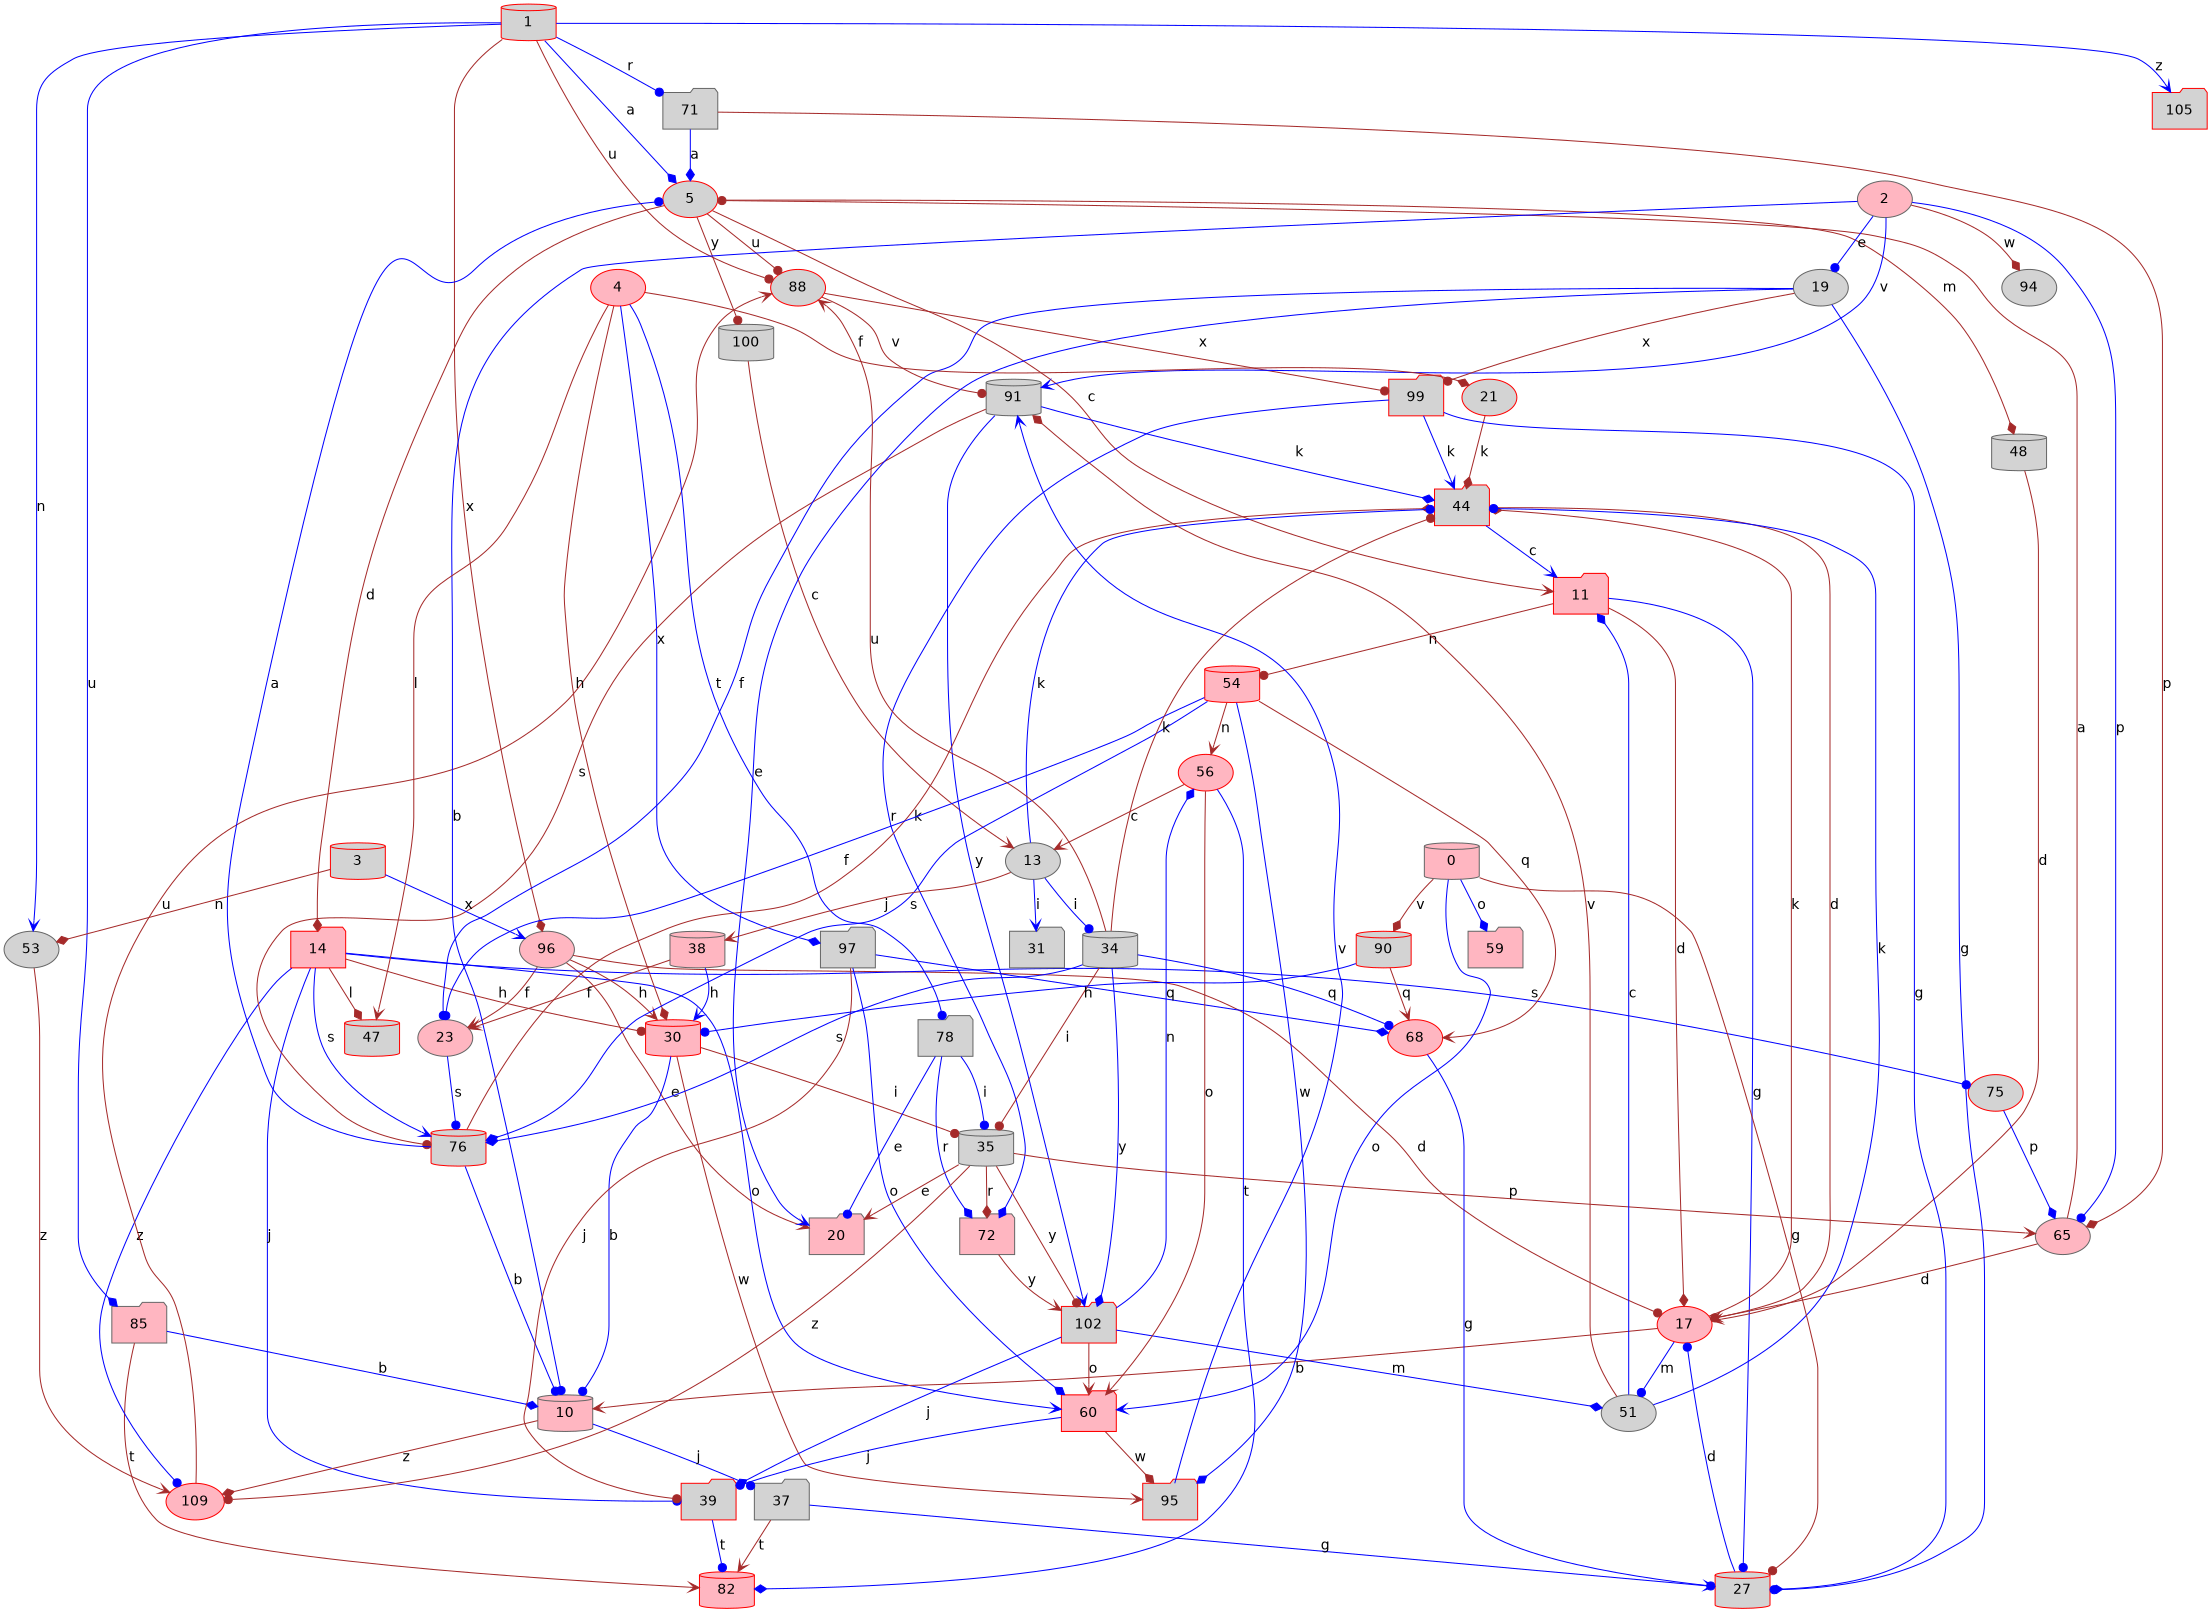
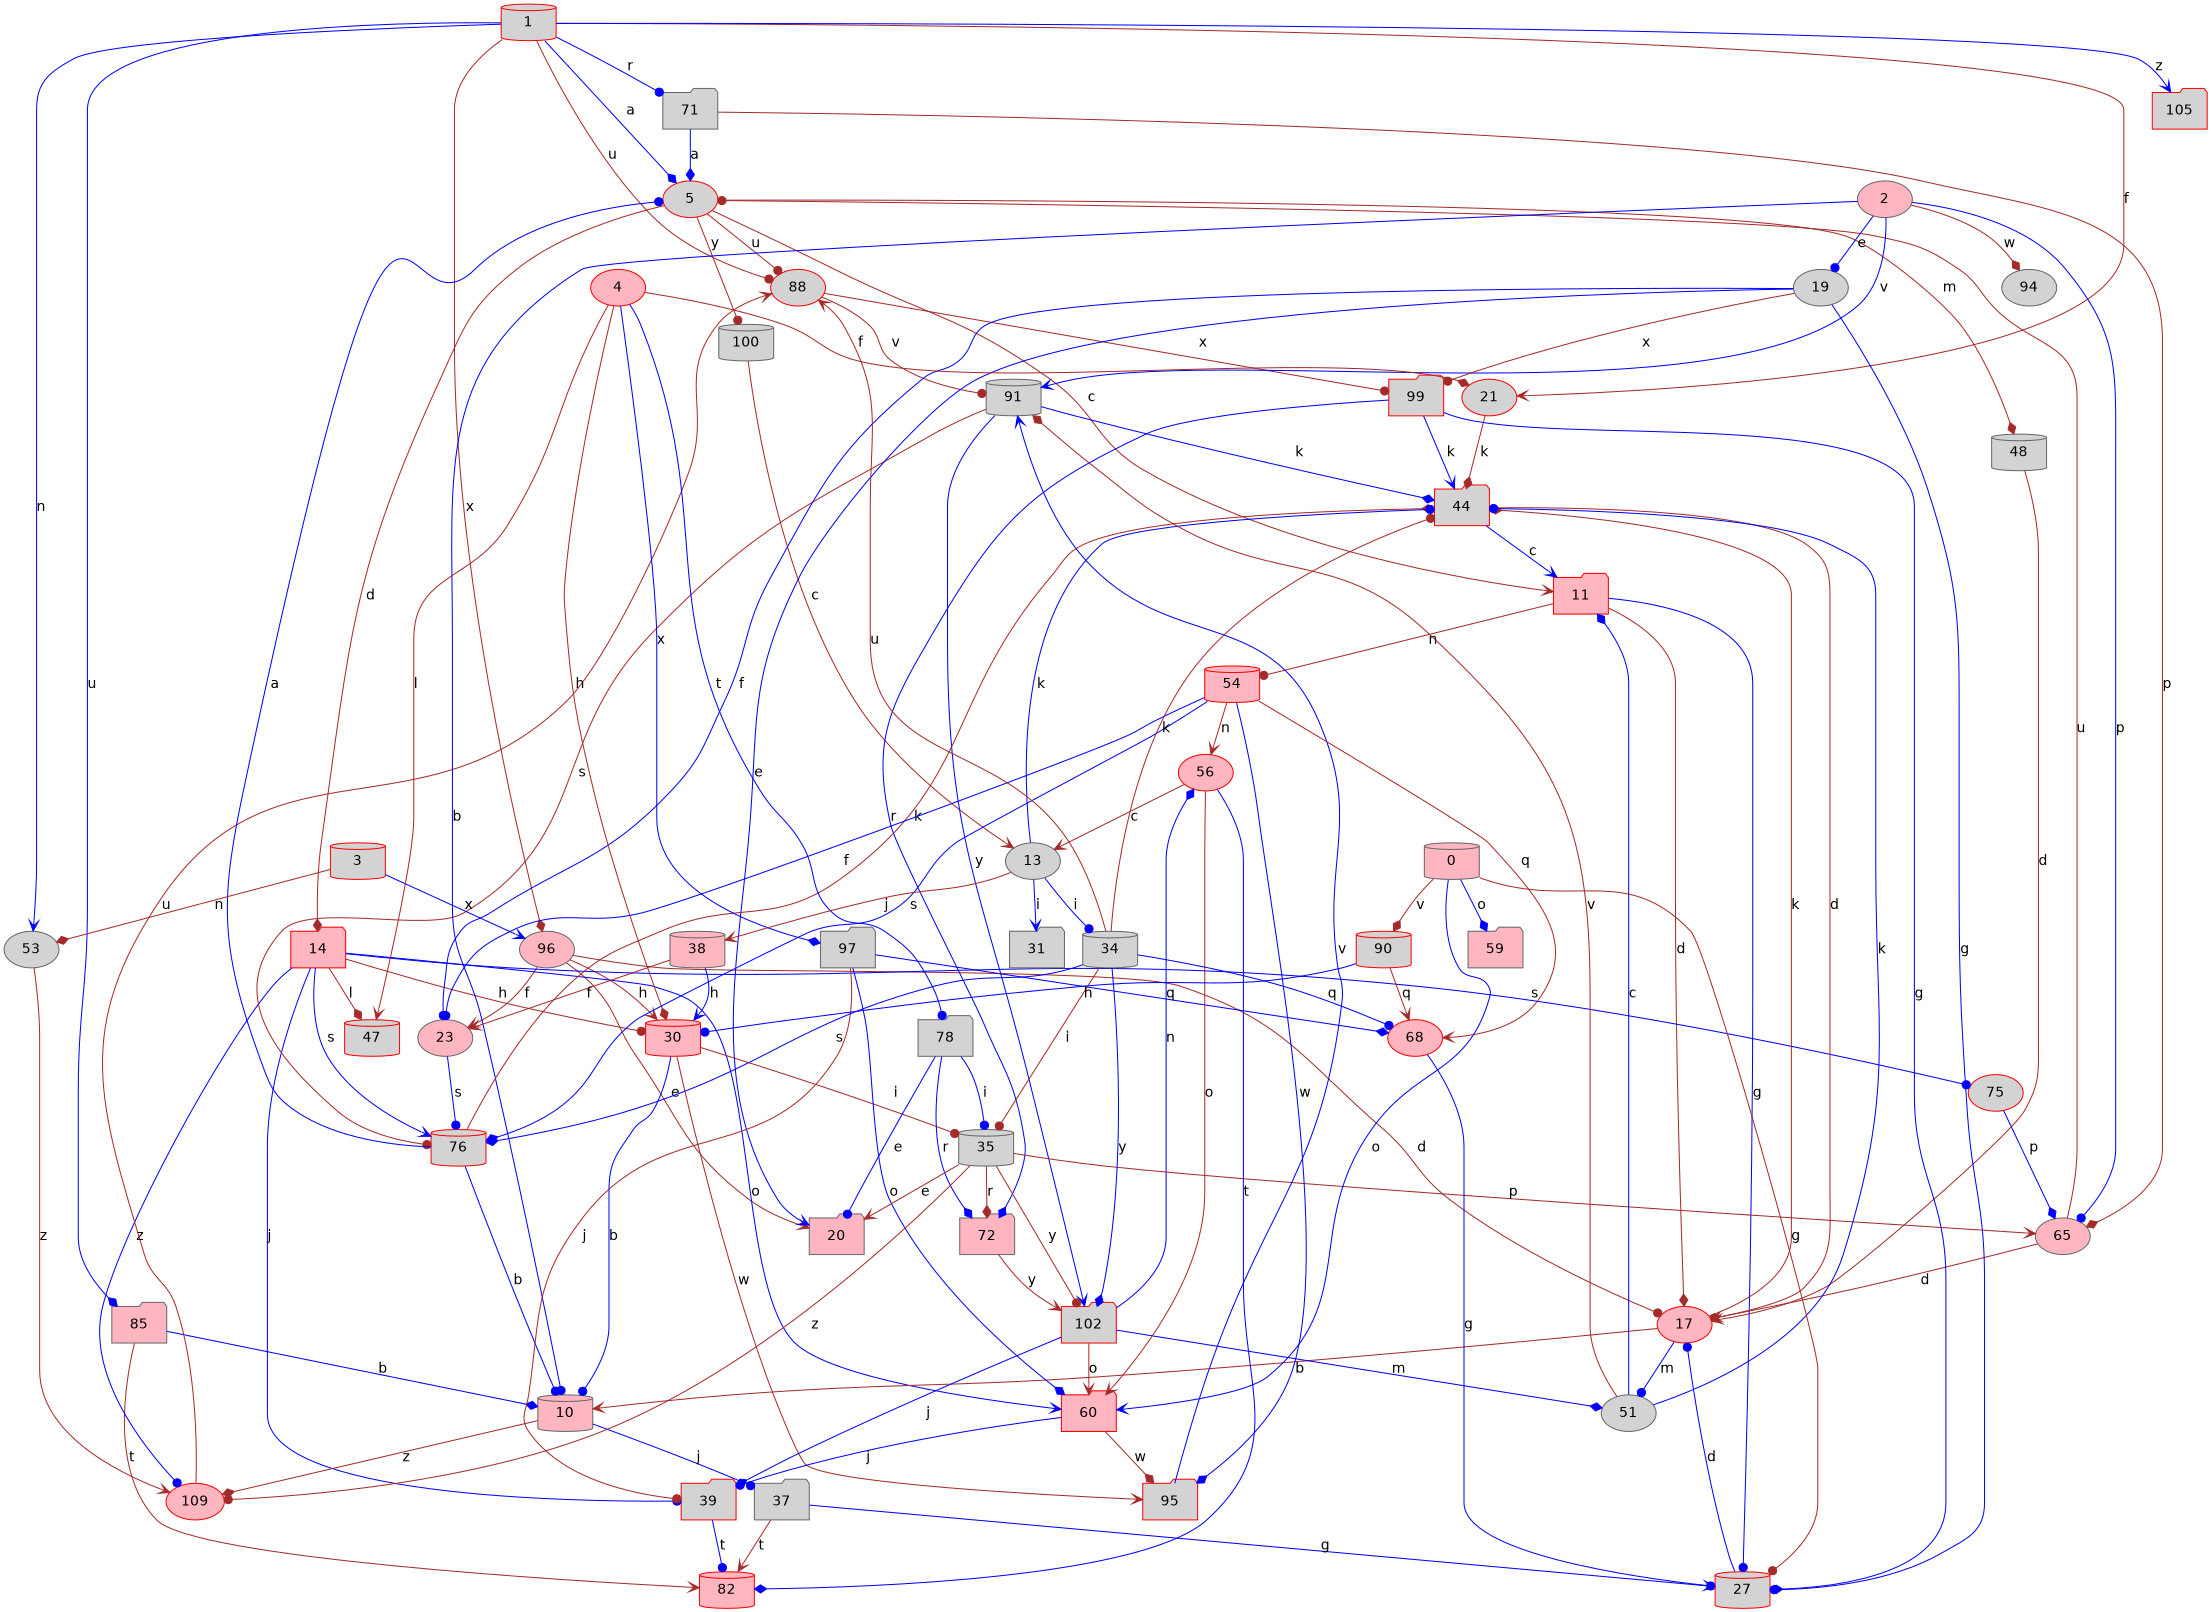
edge "1" -> "21": added, label "f"
edge "65" -> "5": label "a" -> "u"
